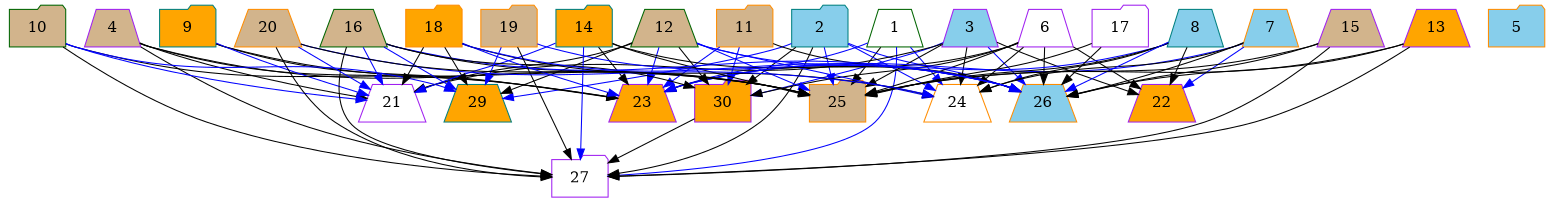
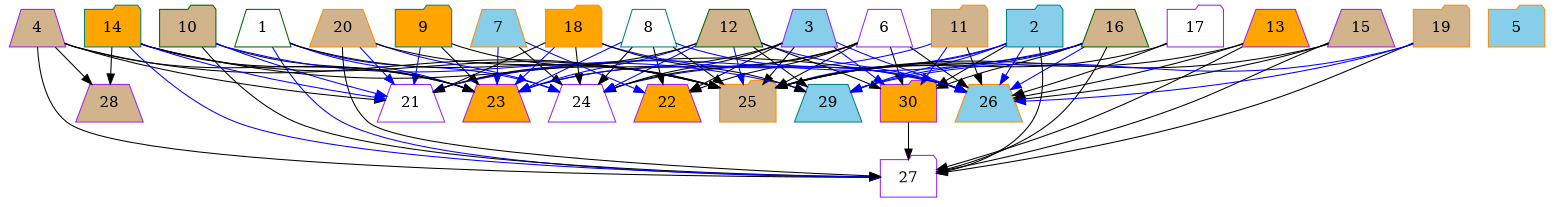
node "8": fillcolor skyblue -> white
edge "7" -> "26": removed
node "28": added
node "29": fillcolor orange -> skyblue
node "24": color darkorange -> purple
